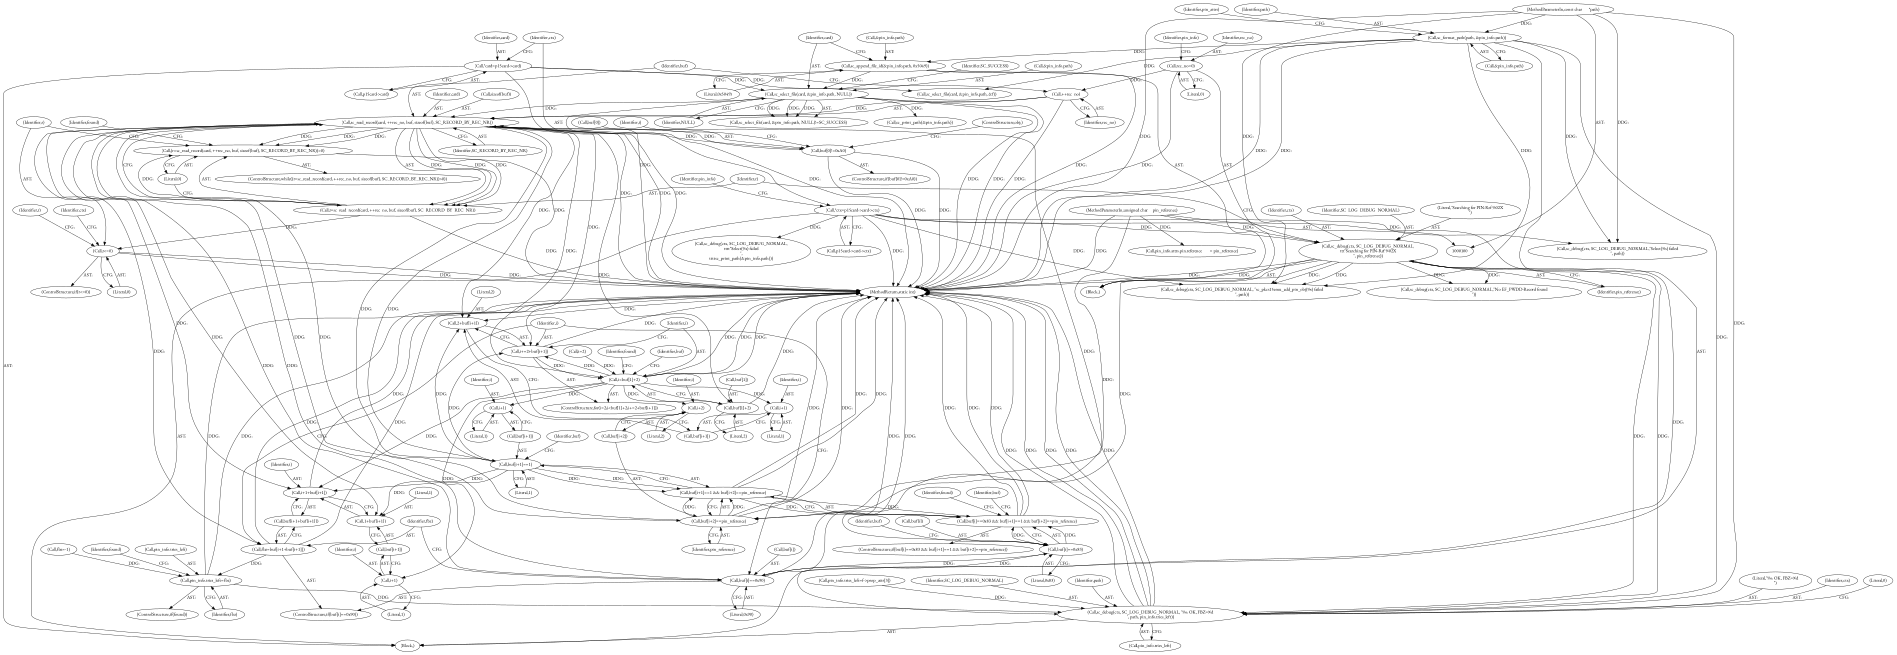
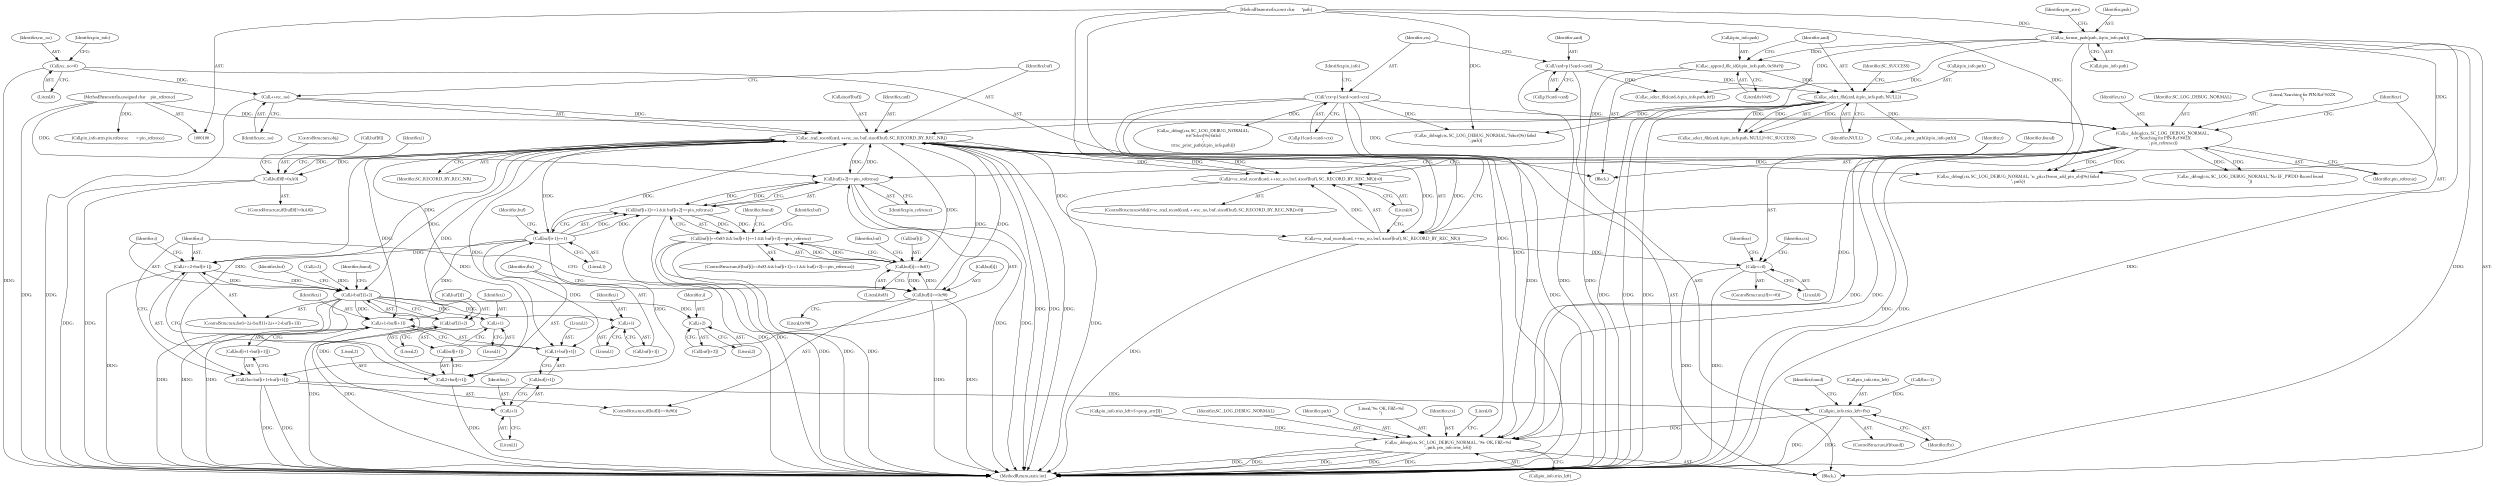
edge "(MethodReturn,static int)" -> "(Call,2+buf[i+1])": reversed
edge "(Literal,0x90)" -> "(Call,buf[i]==0x90)": removed, label "AST:"
